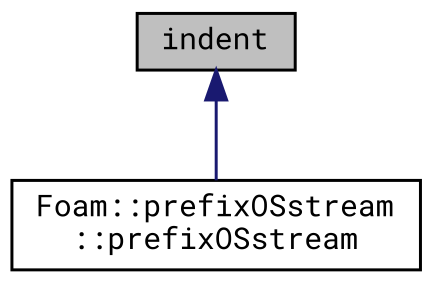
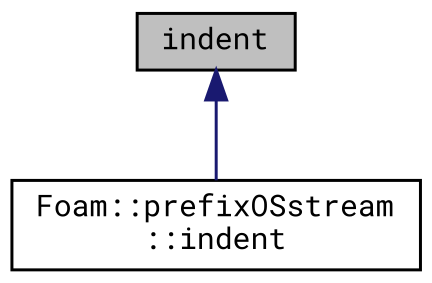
node "Foam::prefixOSstream ::prefixOSstream": label "Foam::prefixOSstream ::prefixOSstream" -> "Foam::prefixOSstream ::indent"
